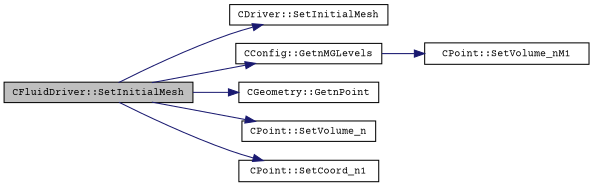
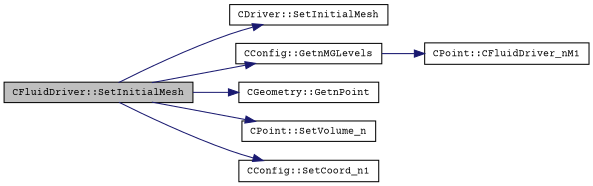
node "CPoint::SetVolume_nM1": label "CPoint::SetVolume_nM1" -> "CPoint::CFluidDriver_nM1"
node "CPoint::SetCoord_n1": label "CPoint::SetCoord_n1" -> "CConfig::SetCoord_n1"
